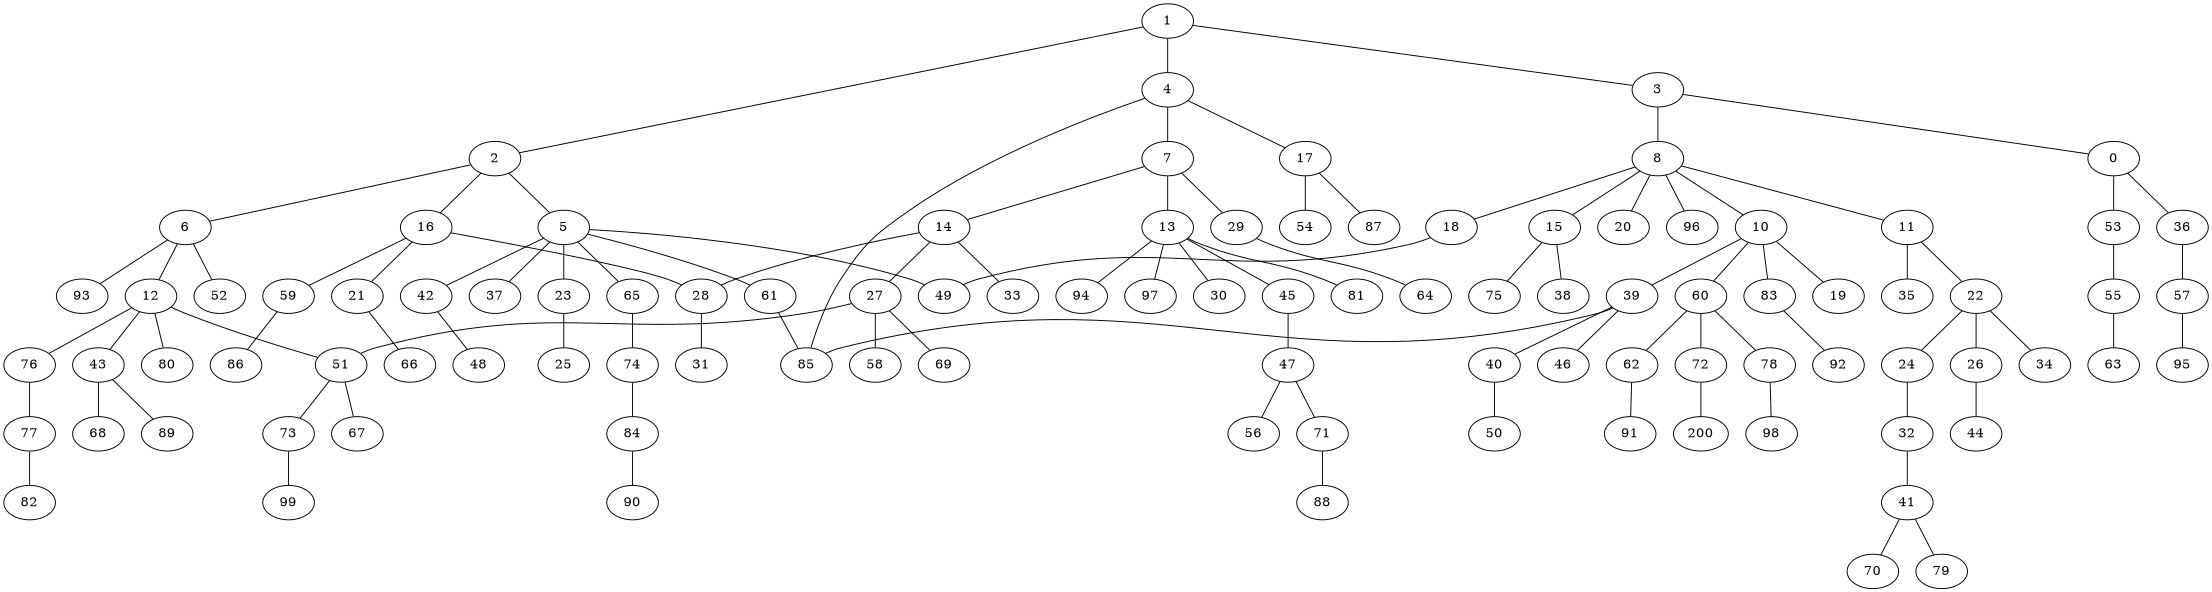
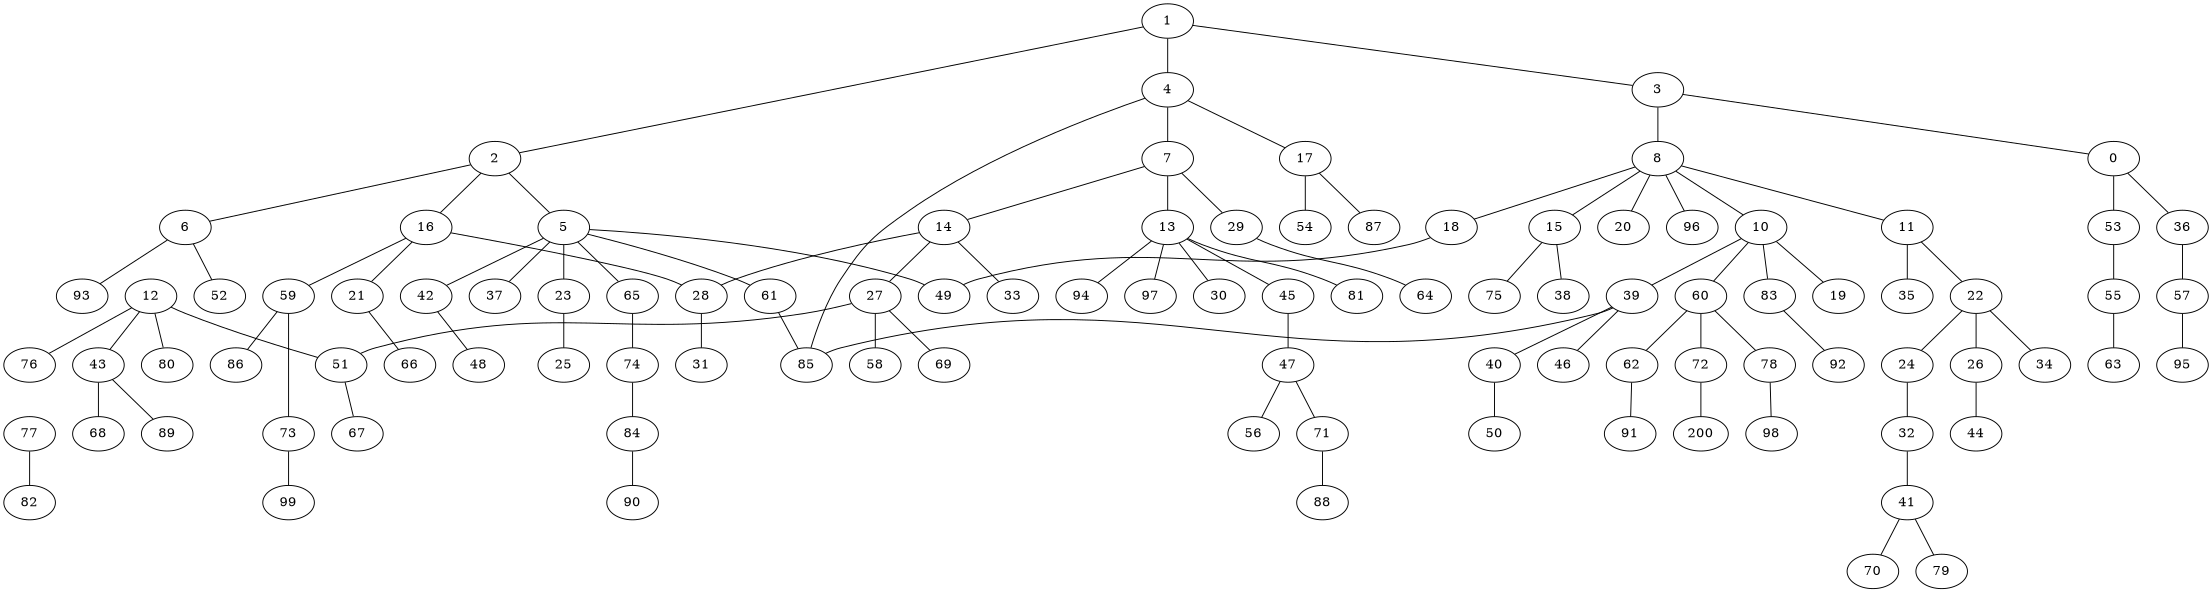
edge "6" -- "12": removed
edge "51" -- "73": now "59" -- "73"
edge "76" -- "77": removed
